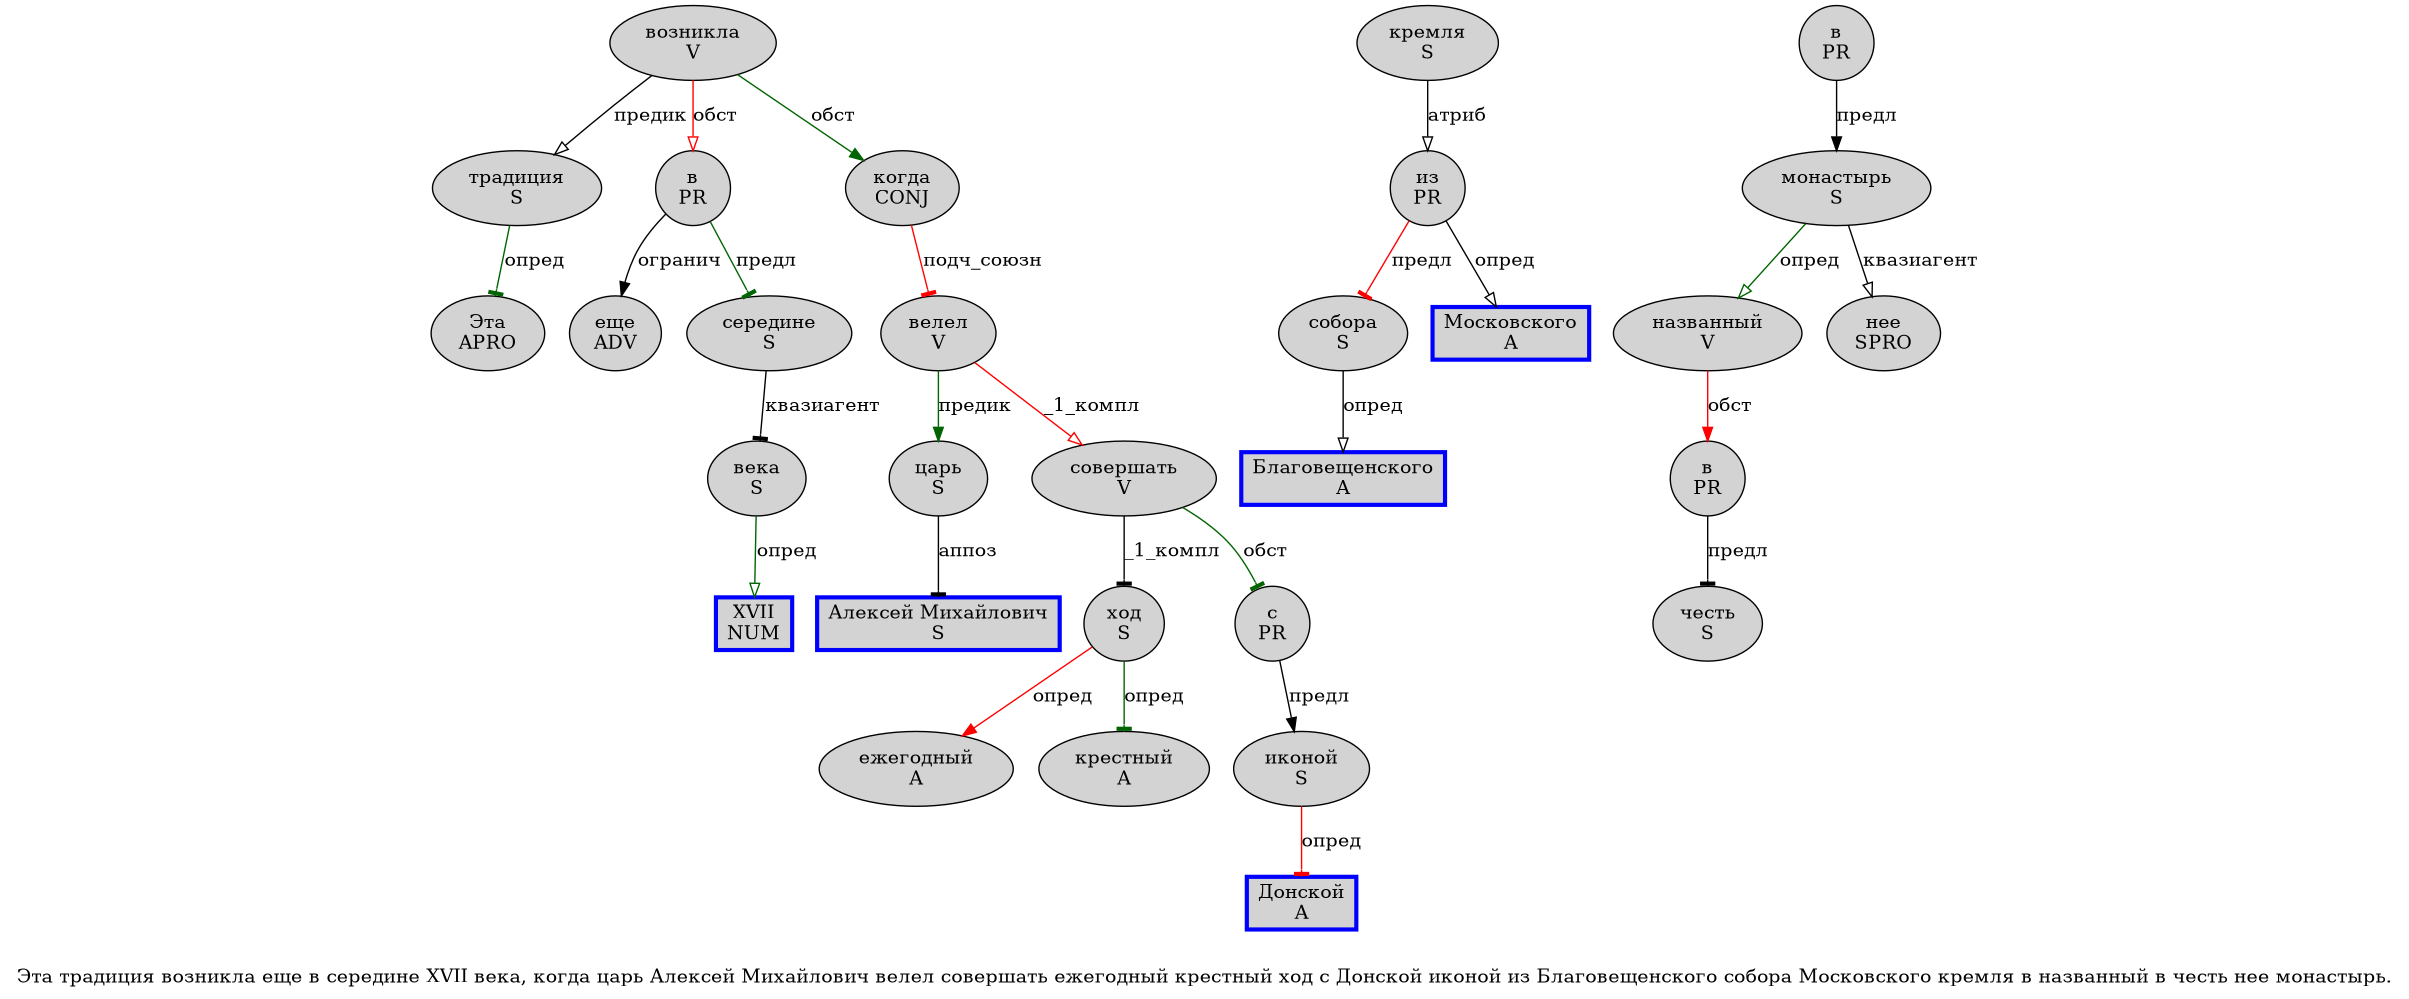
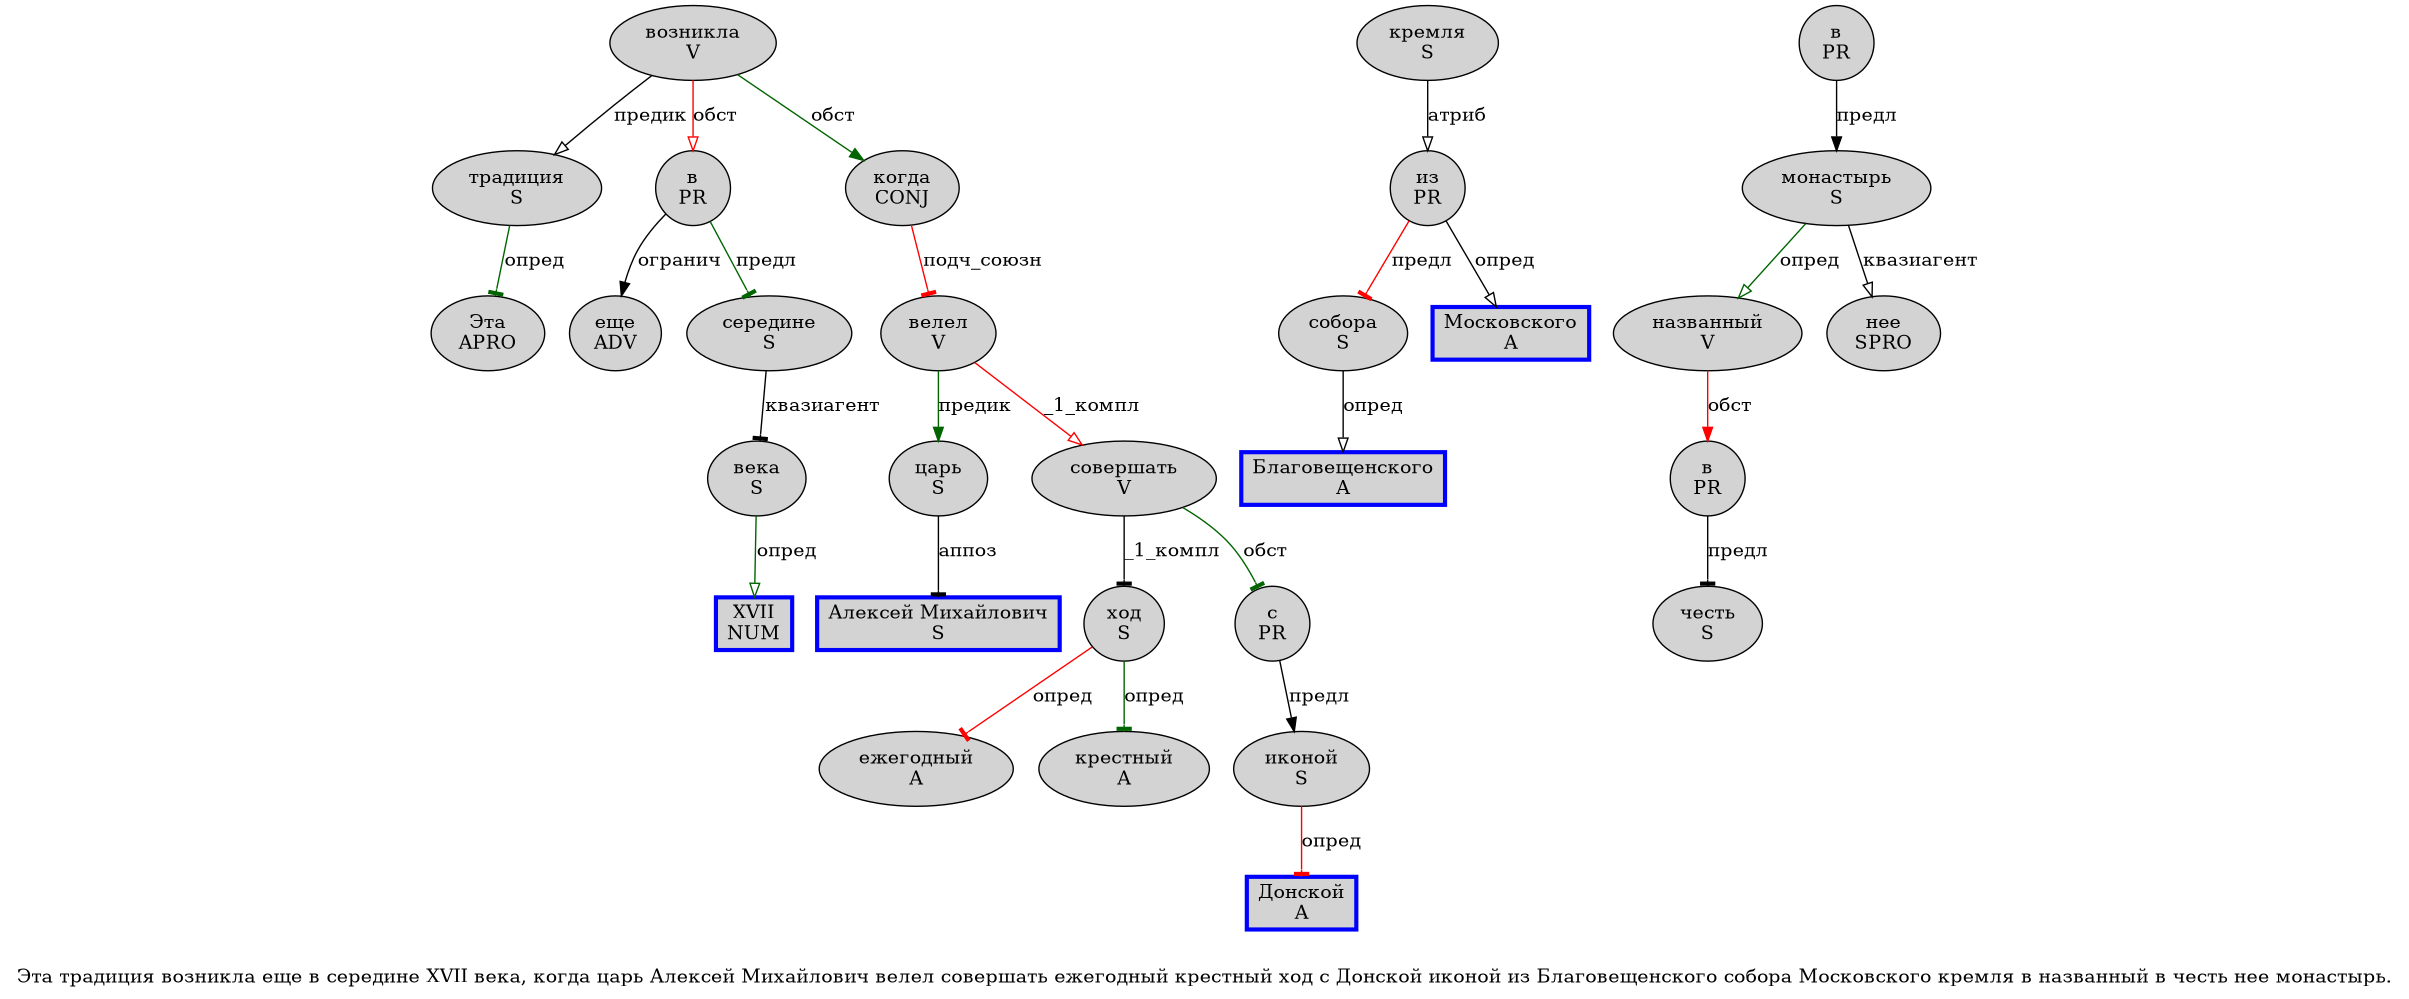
edge "ход S" -> "ежегодный A": arrowhead normal -> tee
